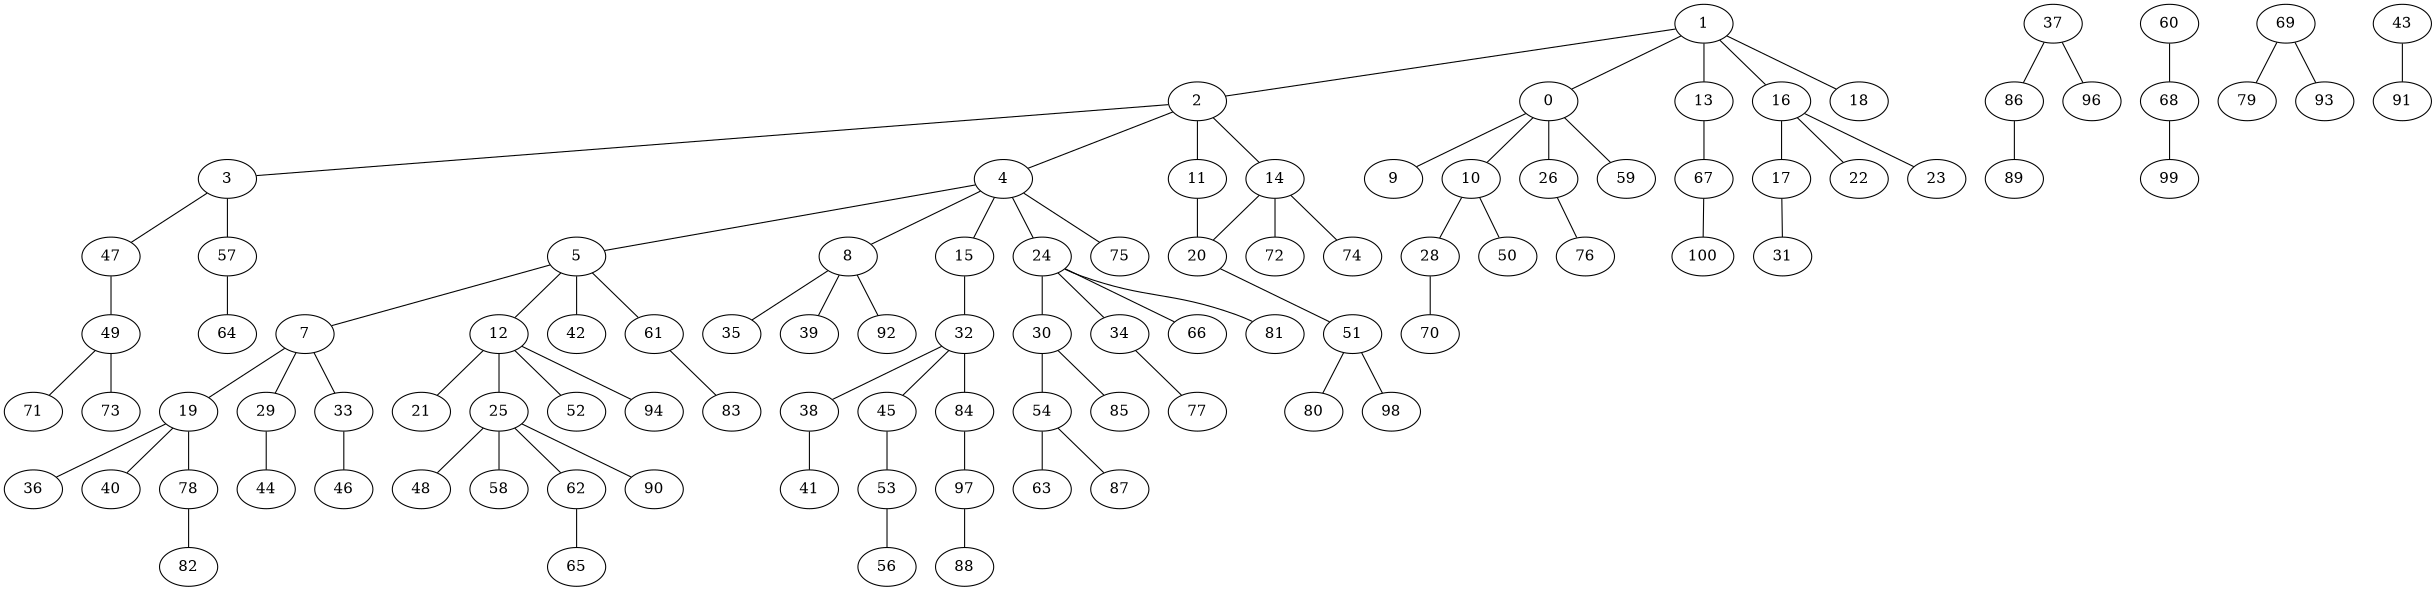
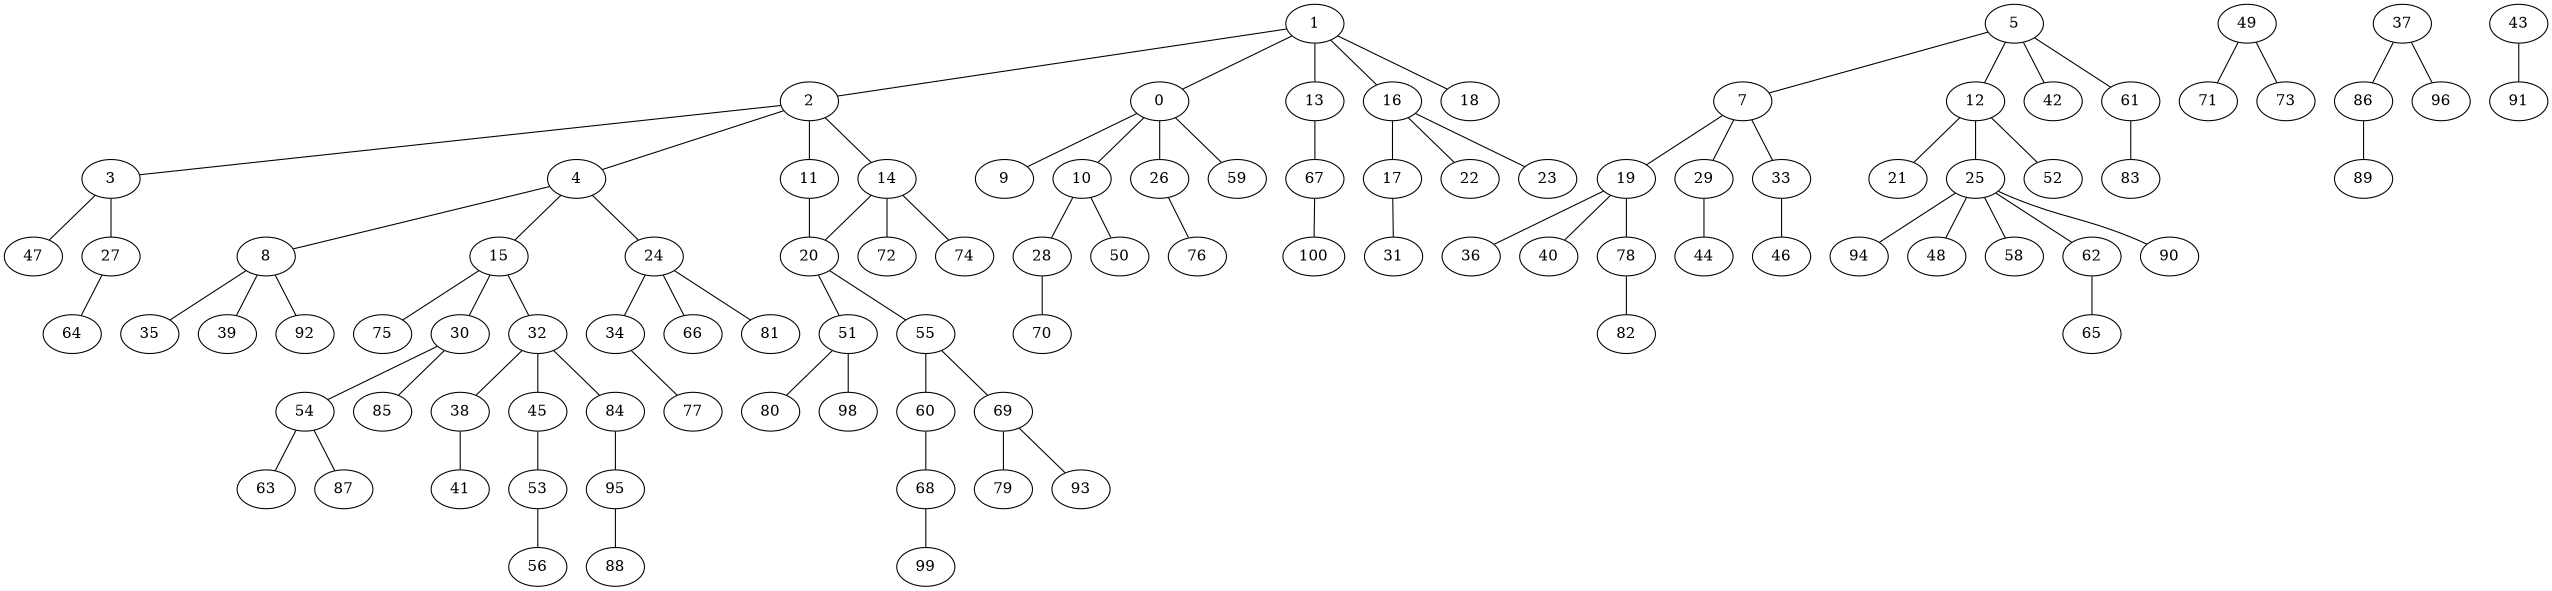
edge "4" -- "5": removed
edge "4" -- "75": now "15" -- "75"
node "57": label "57" -> "27"
edge "47" -- "49": removed
edge "24" -- "30": now "15" -- "30"
node "55": added
edge "12" -- "94": now "25" -- "94"
node "97": label "97" -> "95"
